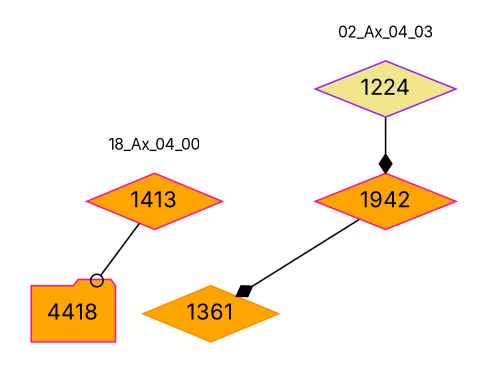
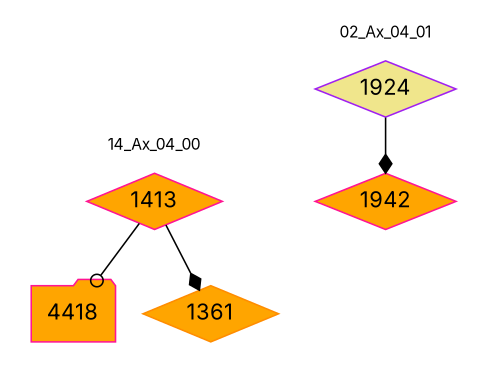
cluster "02_Ax_04_03": label "02_Ax_04_03" -> "02_Ax_04_01"
node "1224": label "1224" -> "1924"
cluster "18_Ax_04_00": label "18_Ax_04_00" -> "14_Ax_04_00"
edge "1942" -> "1361": now "1413" -> "1361"
